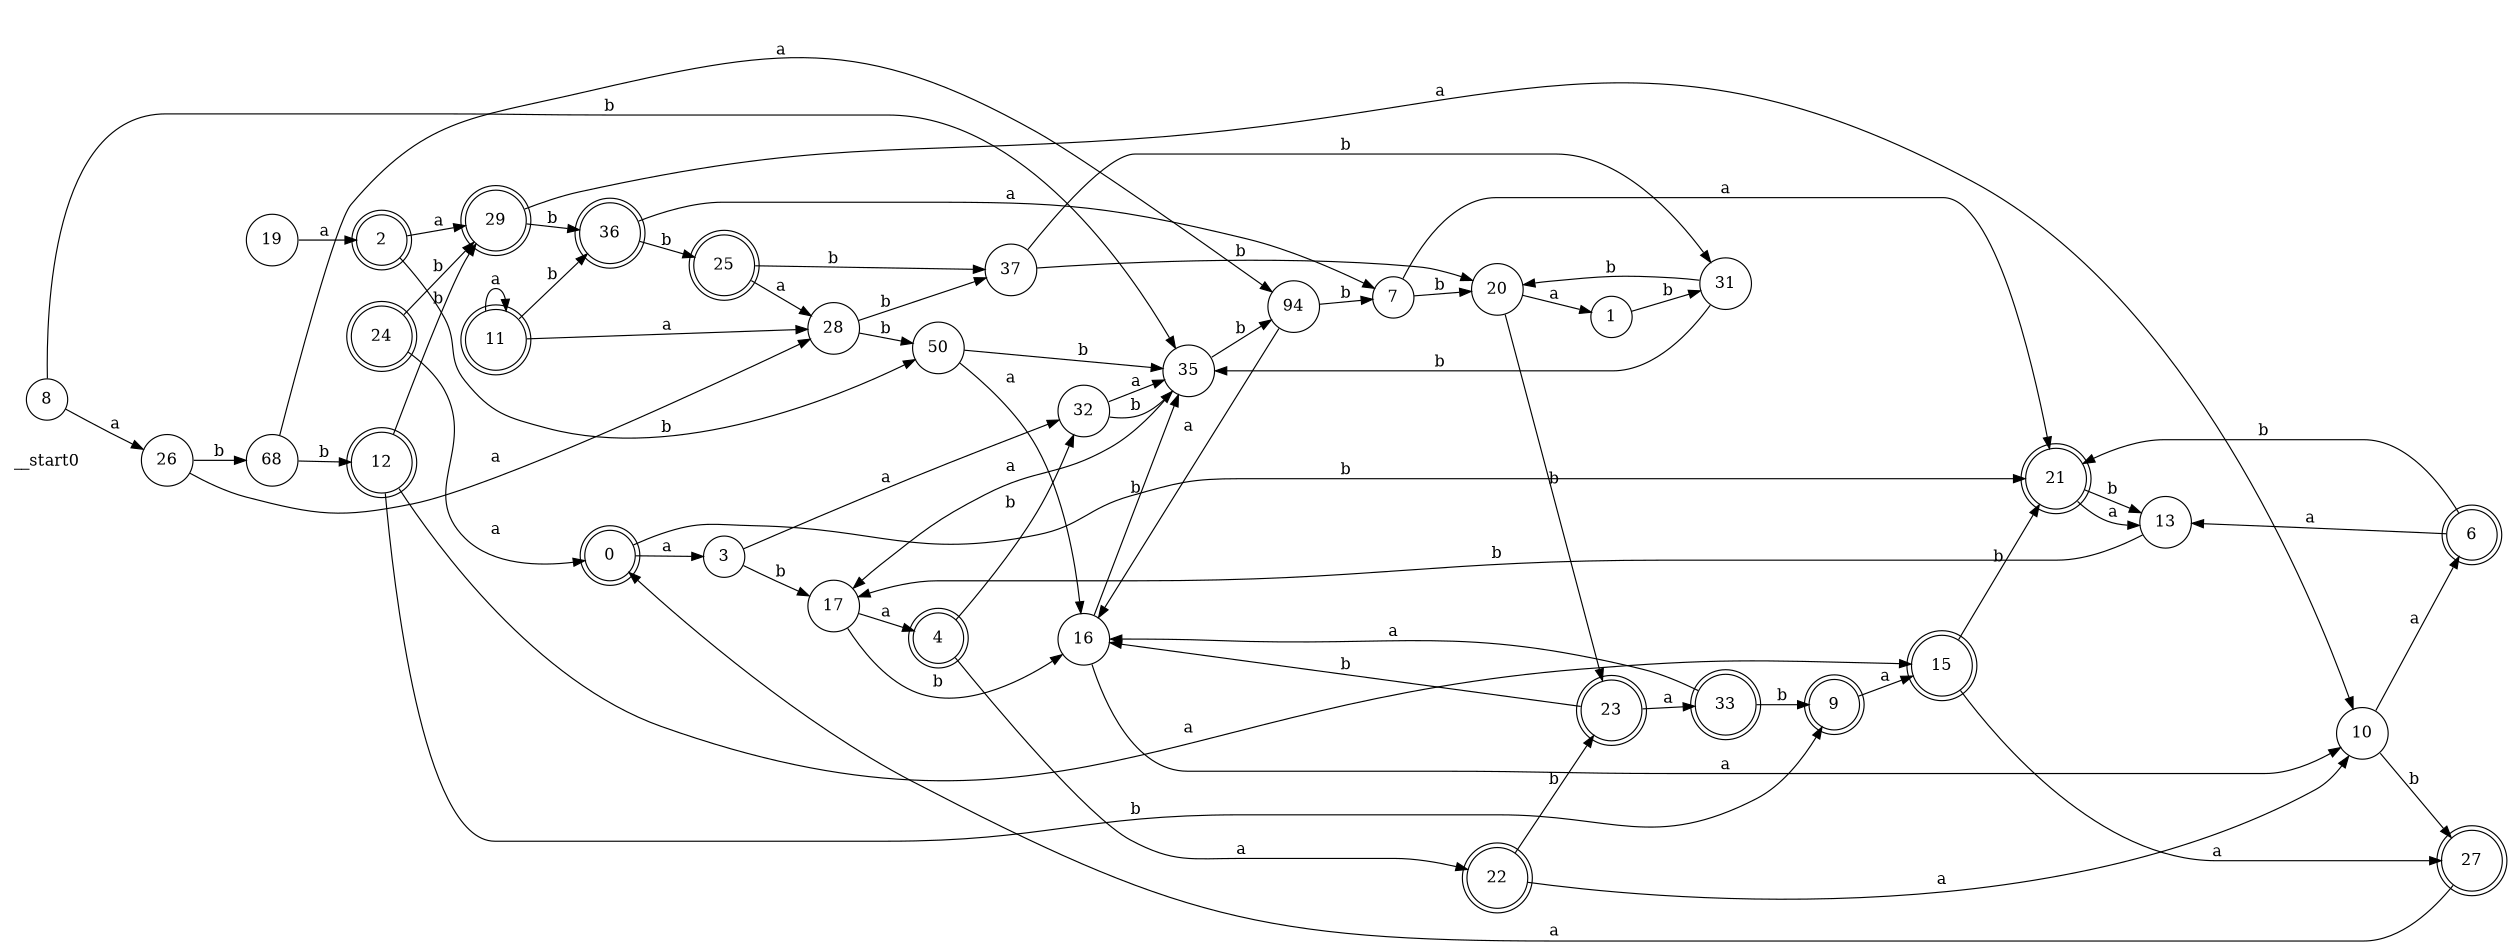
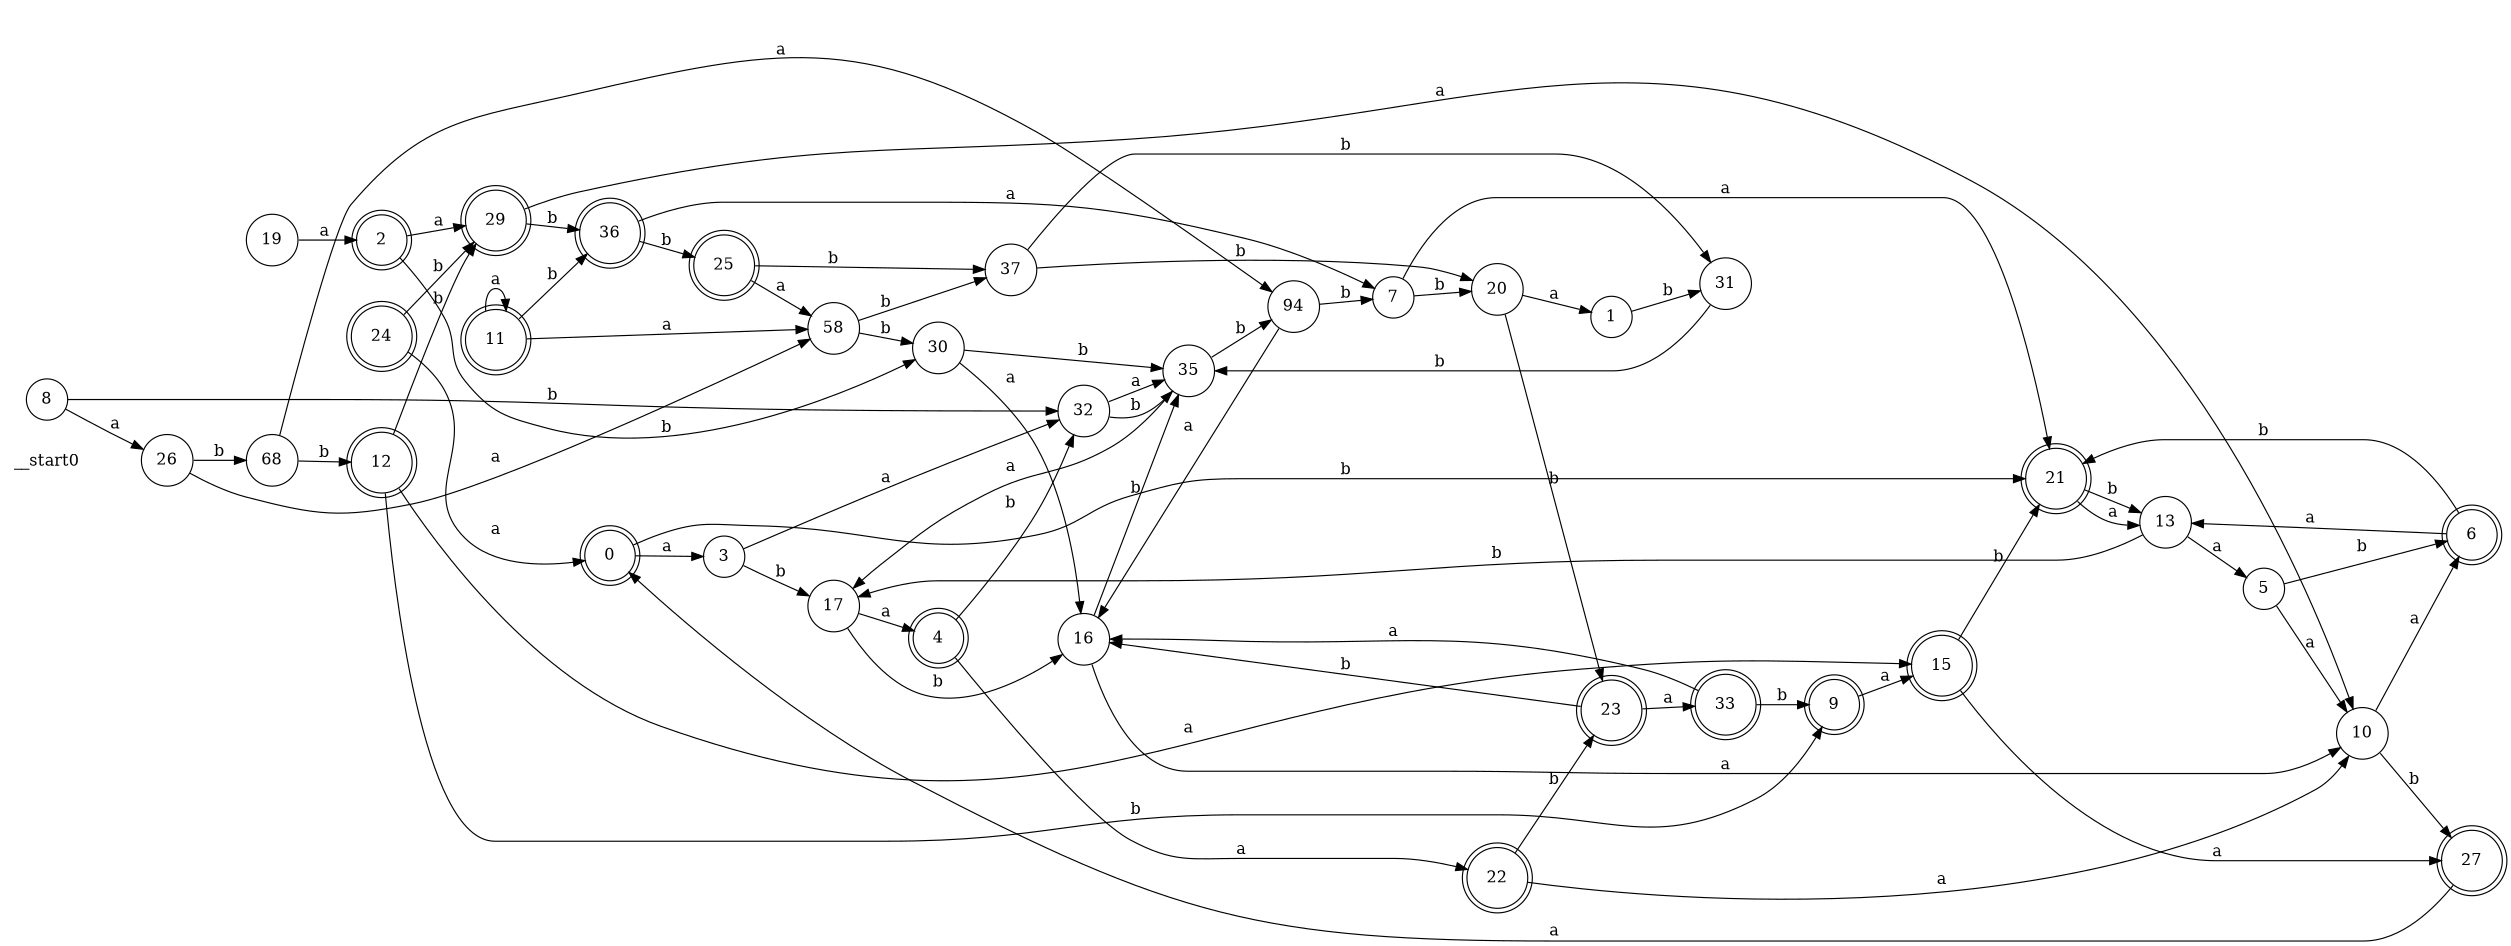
edge "8" -> "35": now "8" -> "32"
edge "31" -> "20": removed, label "b"
node "28": label "28" -> "58"
node "50": label "50" -> "30"
node "5": added
